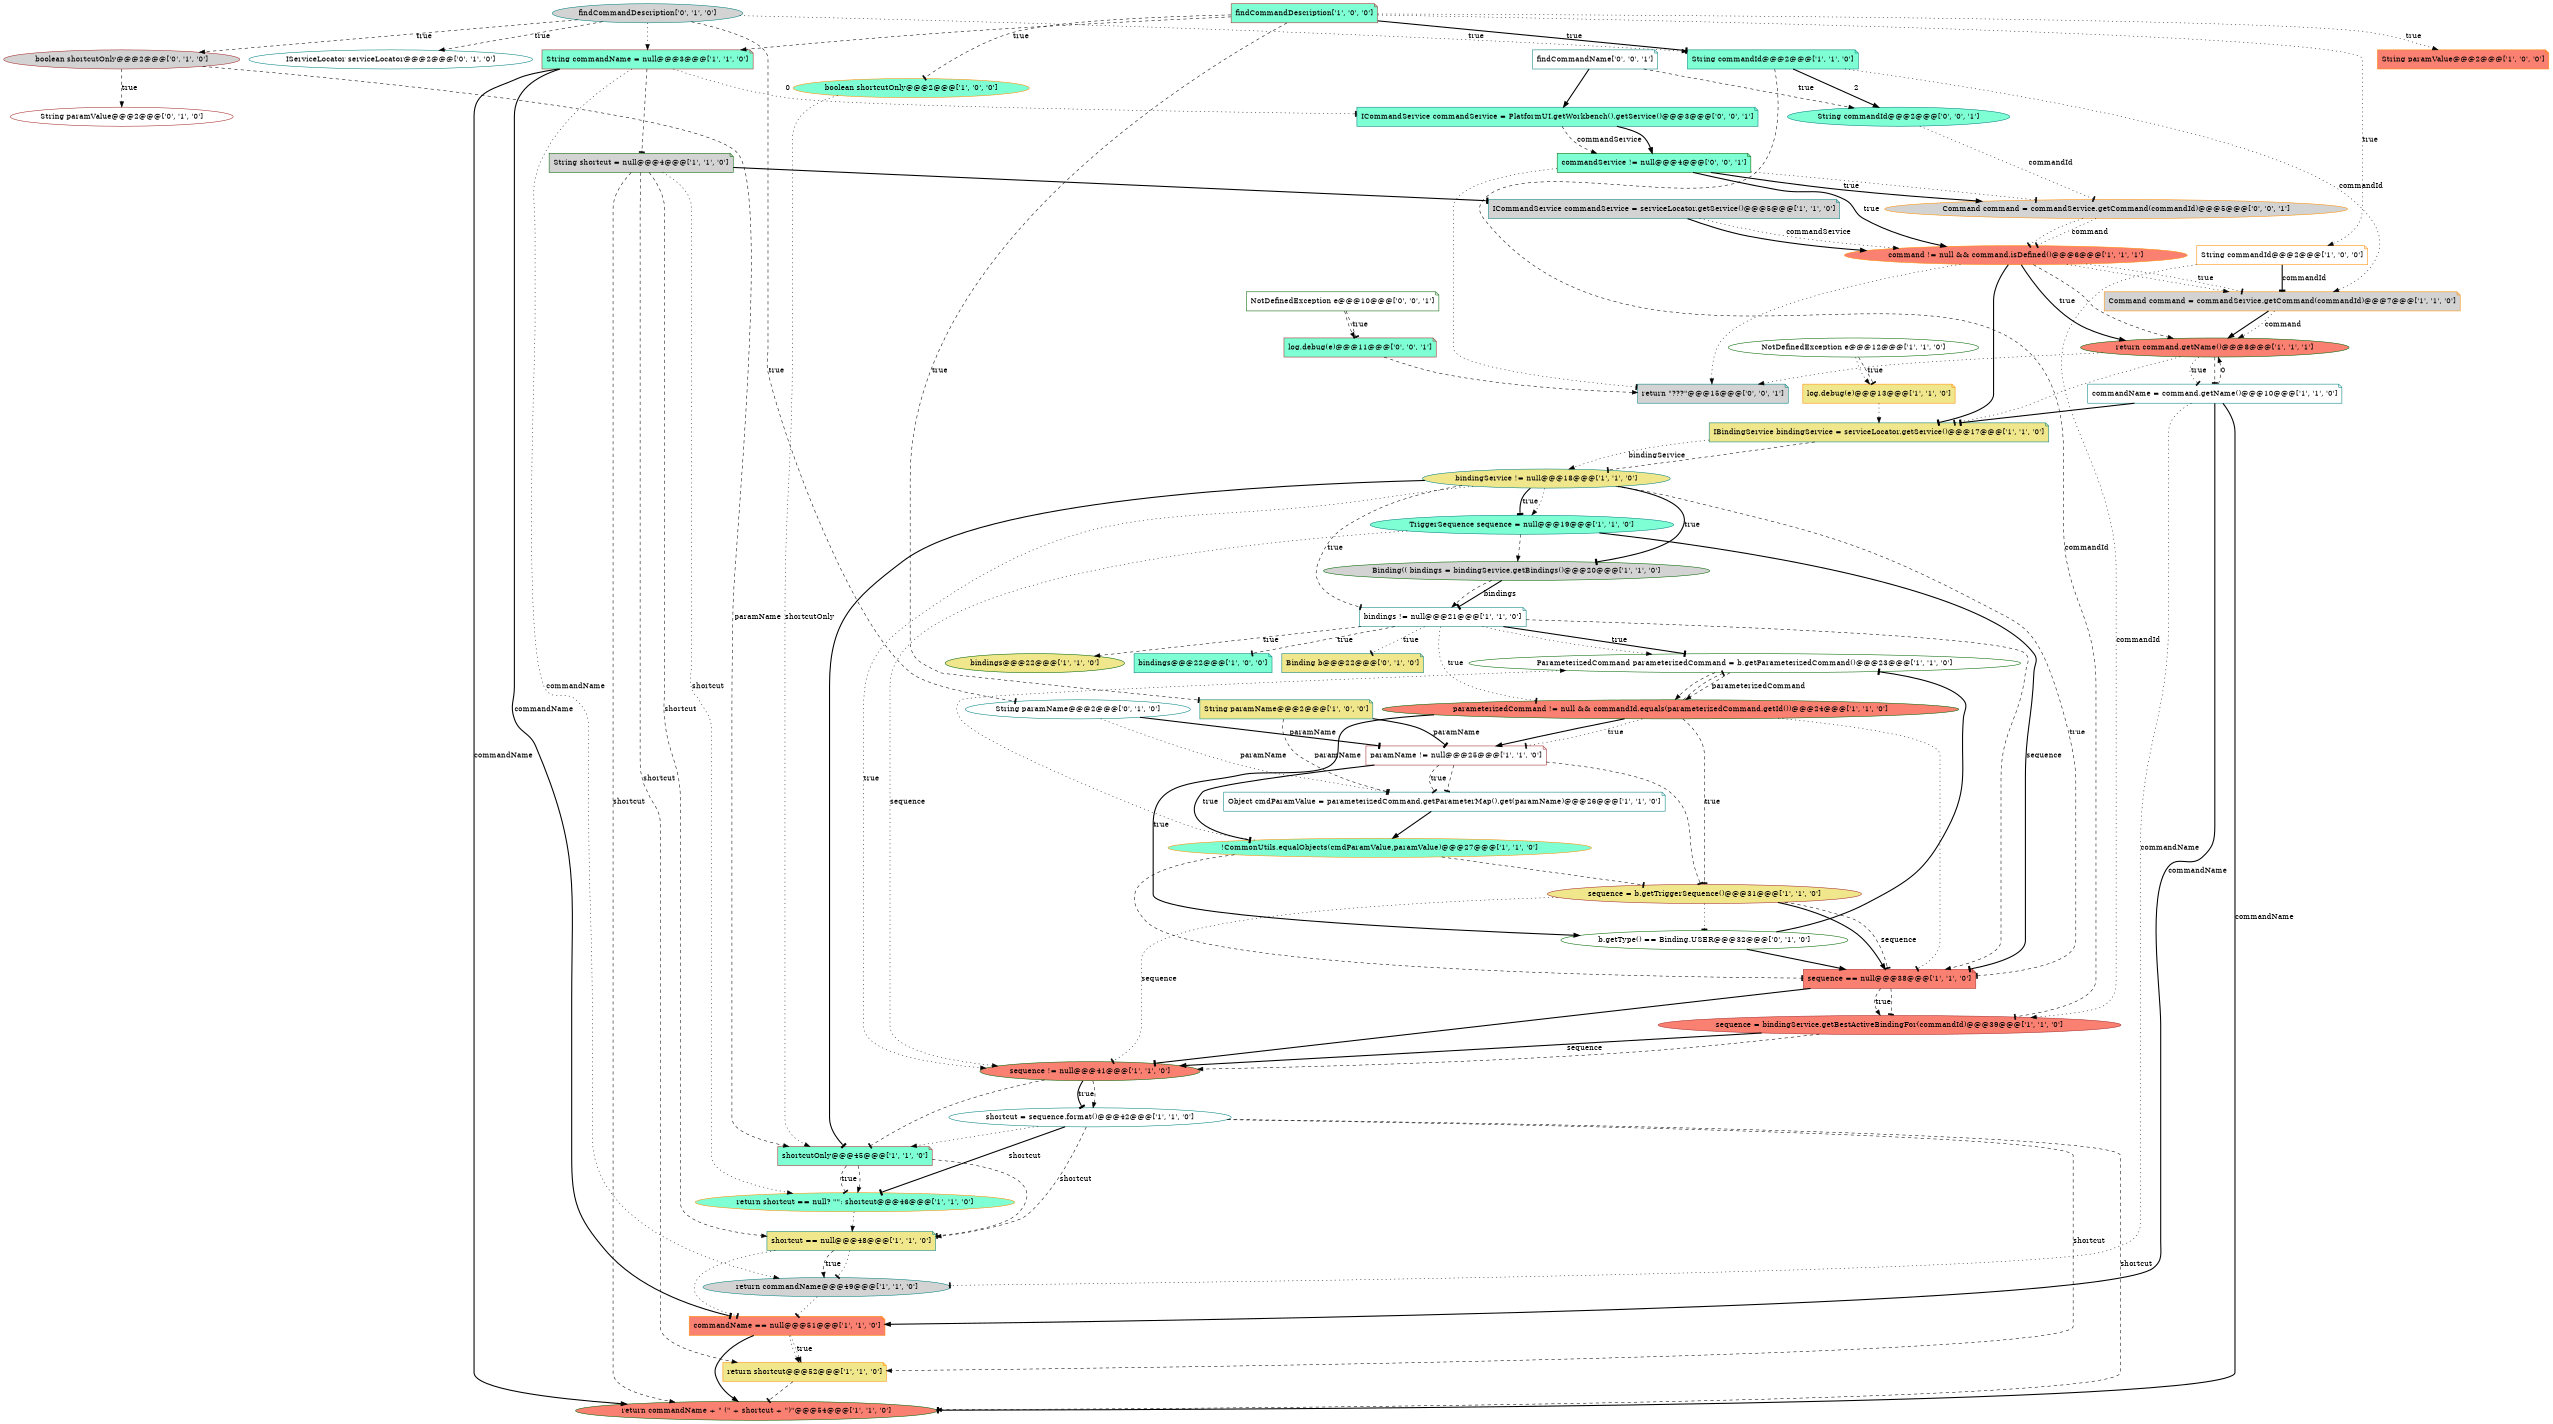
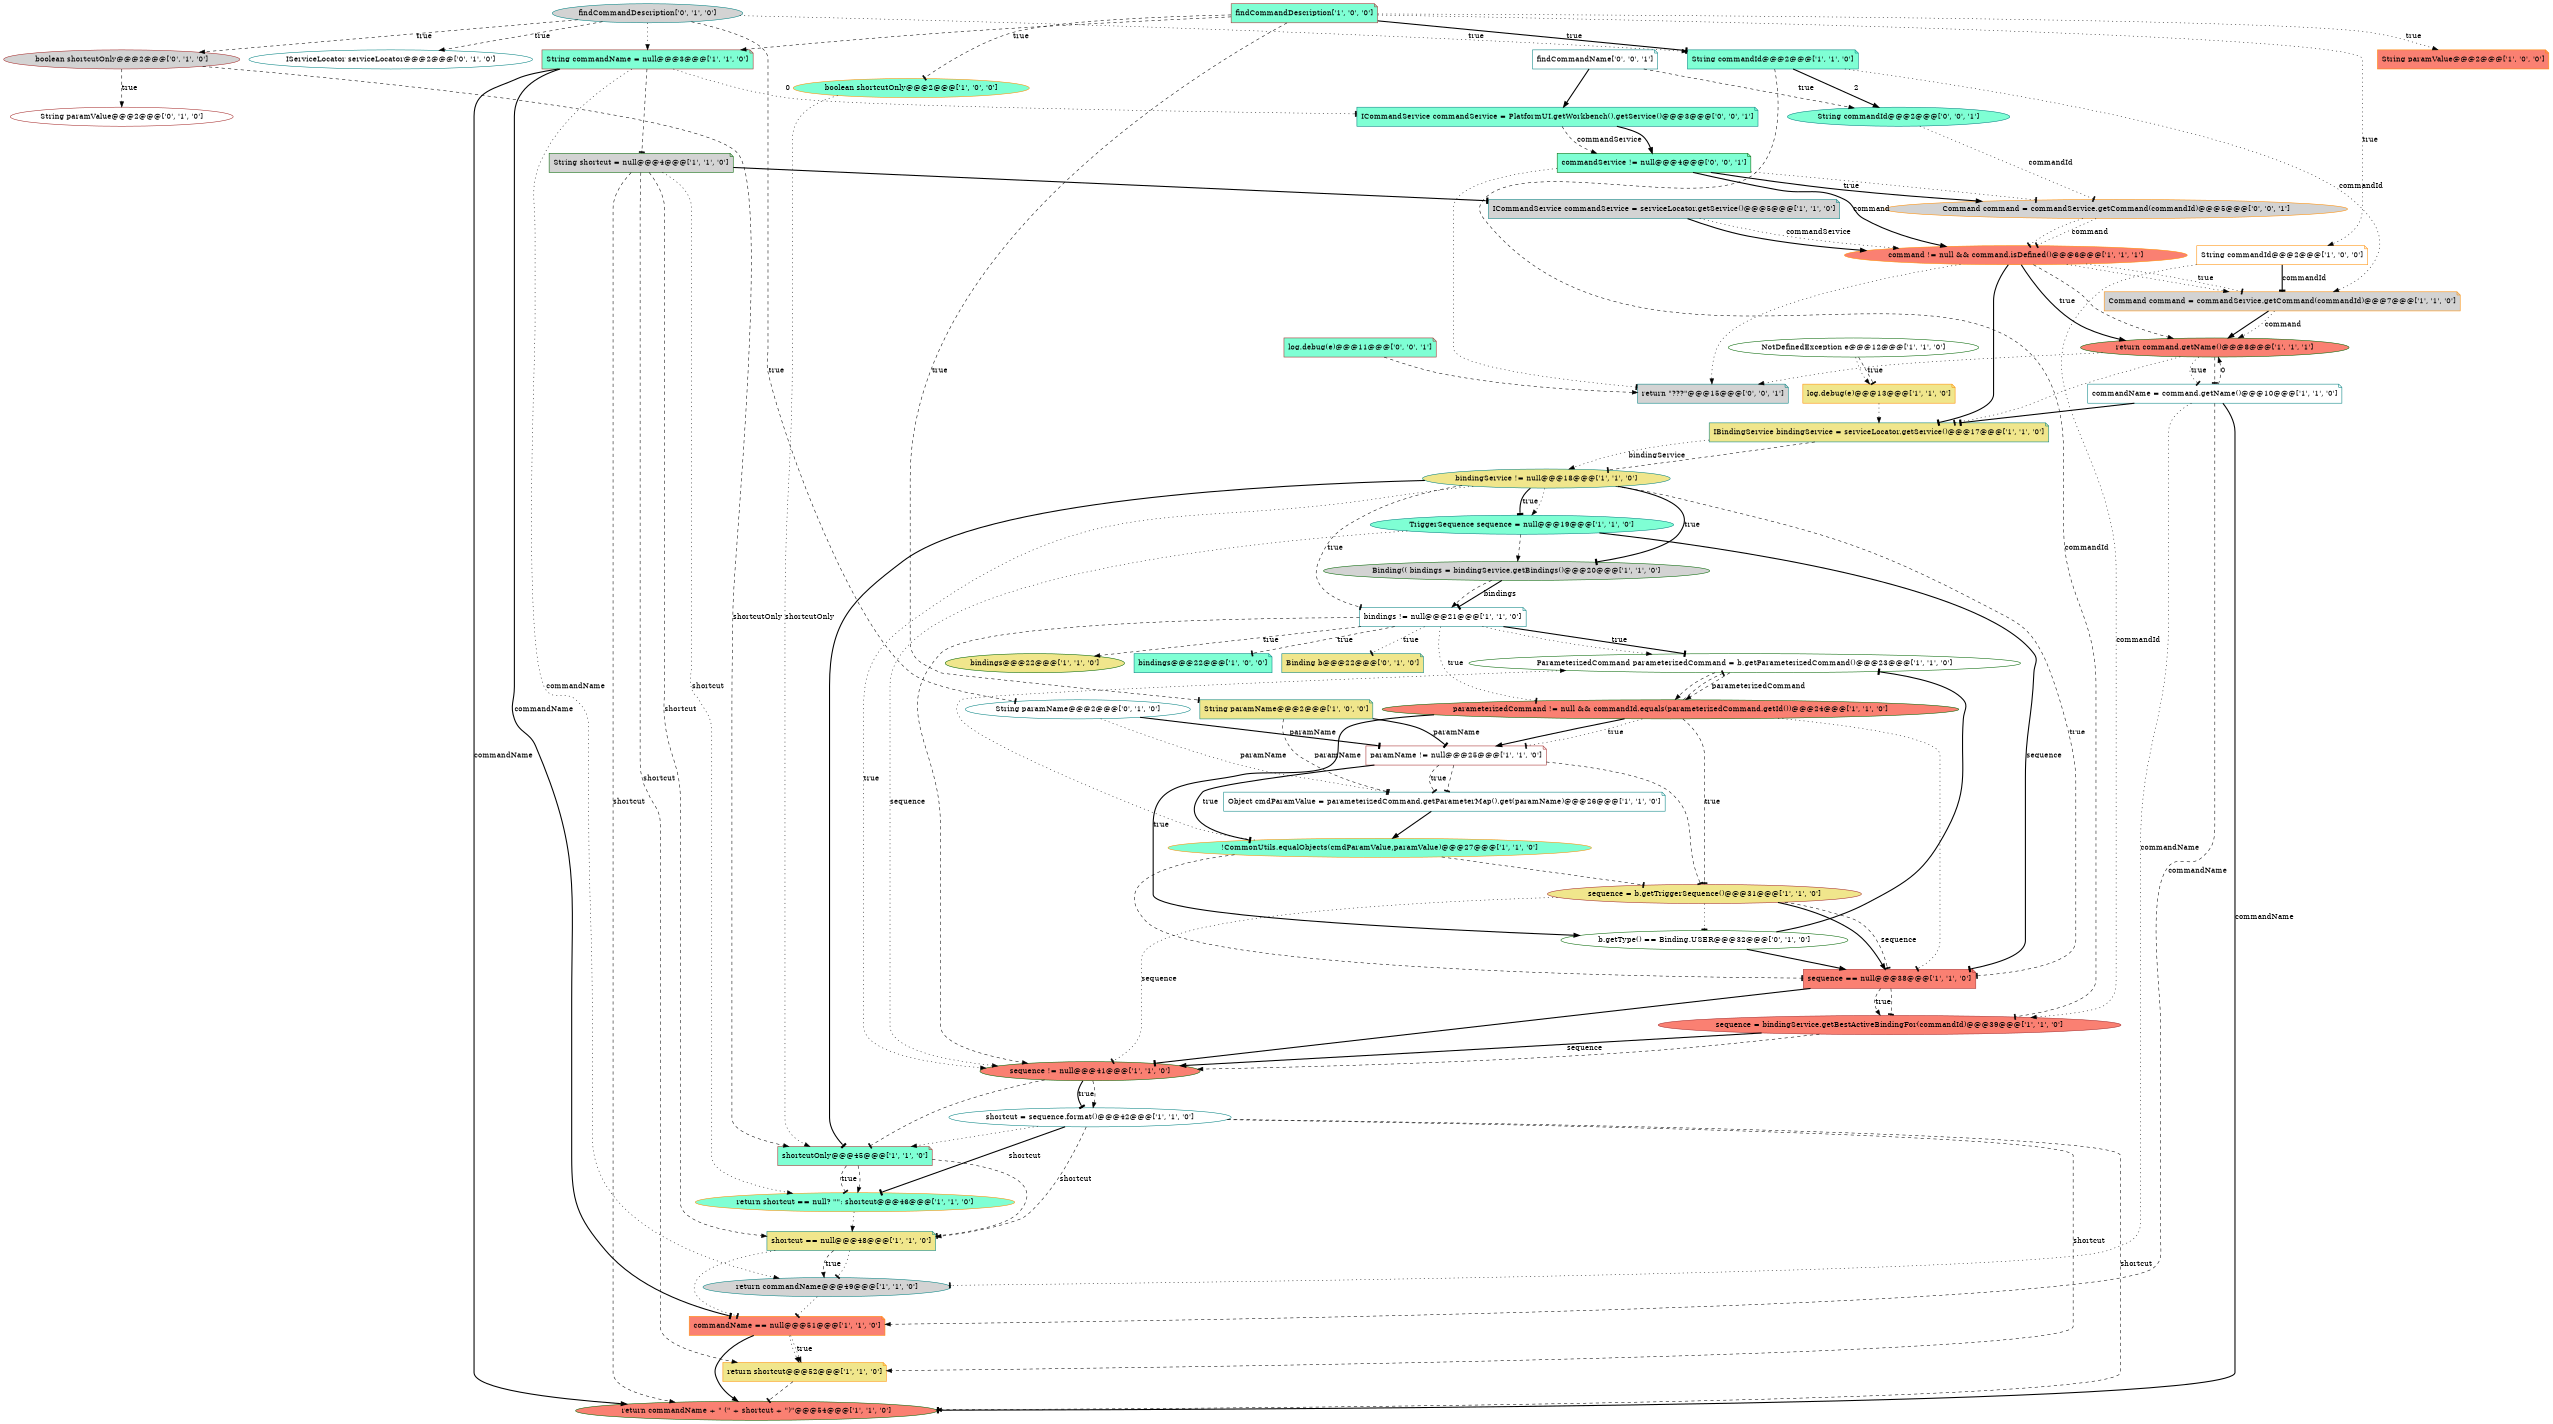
edge "commandService != null@@@4@@@['0', '0', '1']" -> "command != null && command.isDefined()@@@6@@@['1', '1', '1']": label "true" -> "command"
node "NotDefinedException e@@@10@@@['0', '0', '1']": removed
edge "boolean shortcutOnly@@@2@@@['0', '1', '0']" -> "shortcutOnly@@@45@@@['1', '1', '0']": label "paramName" -> "shortcutOnly"
edge "bindings != null@@@21@@@['1', '1', '0']" -> "sequence == null@@@38@@@['1', '1', '0']": now "bindings != null@@@21@@@['1', '1', '0']" -> "sequence != null@@@41@@@['1', '1', '0']"
edge "commandName = command.getName()@@@10@@@['1', '1', '0']" -> "commandName == null@@@51@@@['1', '1', '0']": style bold -> dashed
